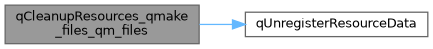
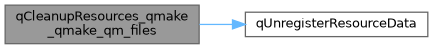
node "qCleanupResources_qmake _files_qm_files": label "qCleanupResources_qmake _files_qm_files" -> "qCleanupResources_qmake _qmake_qm_files"
